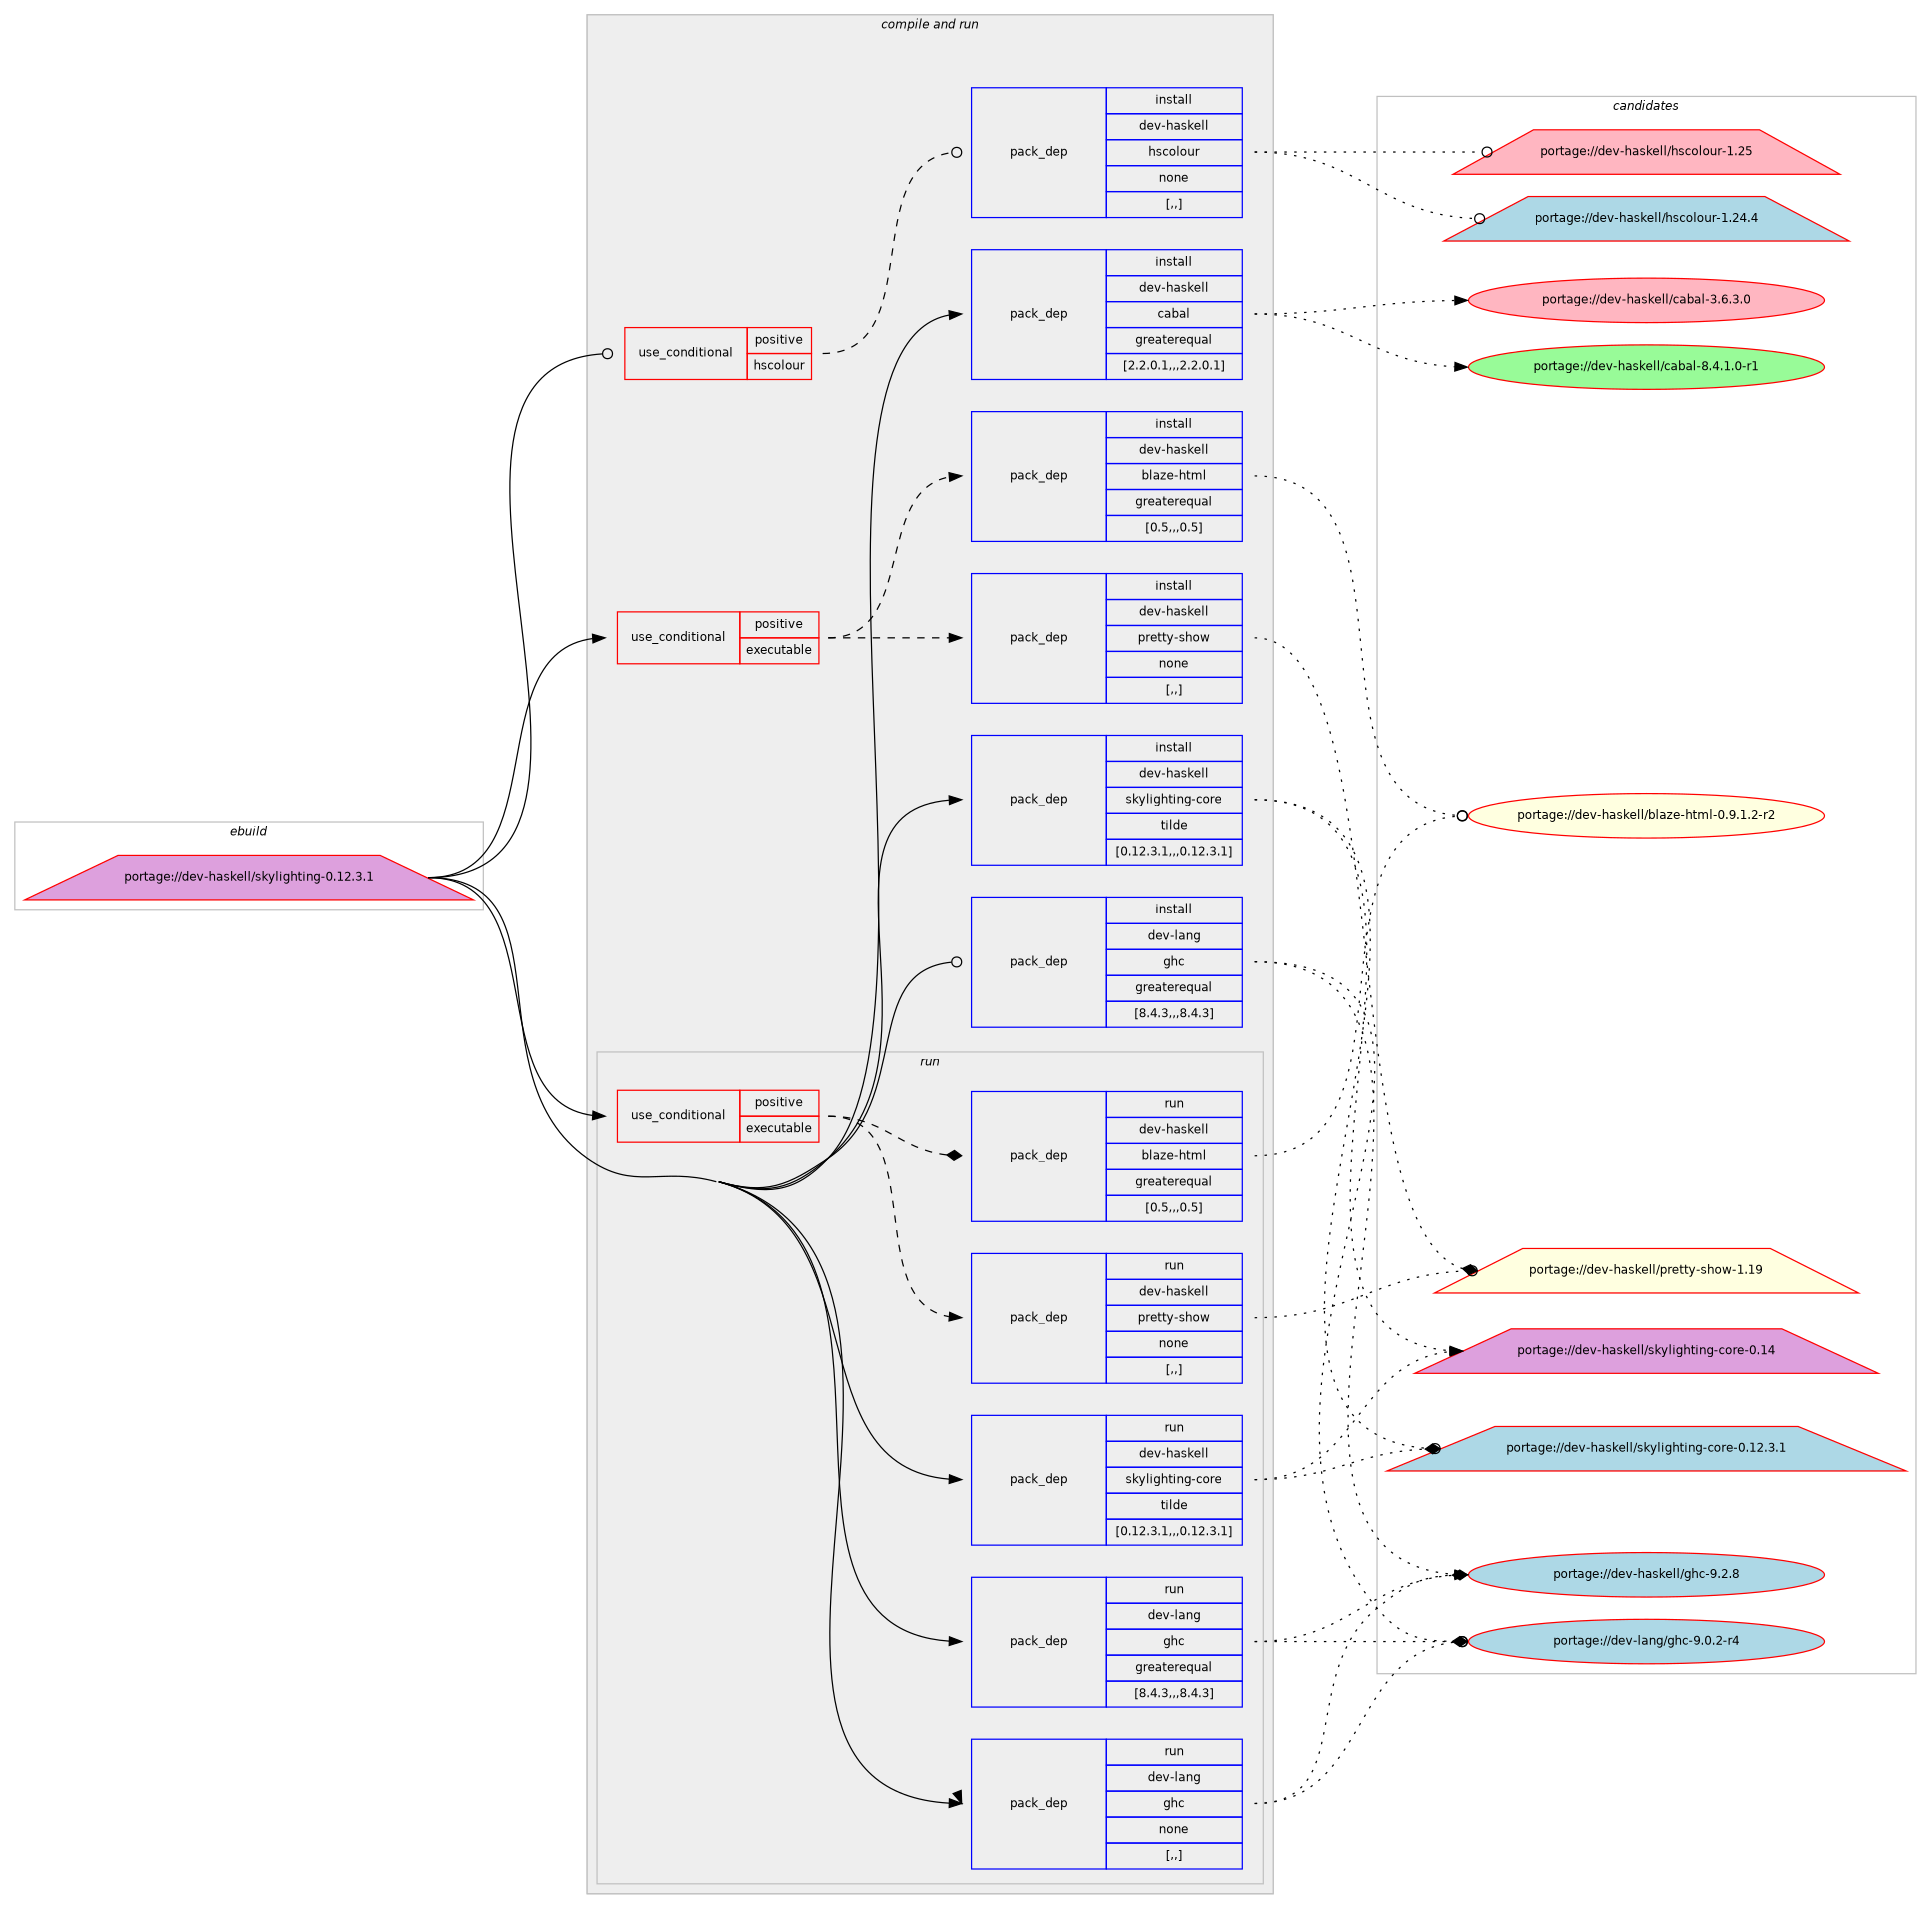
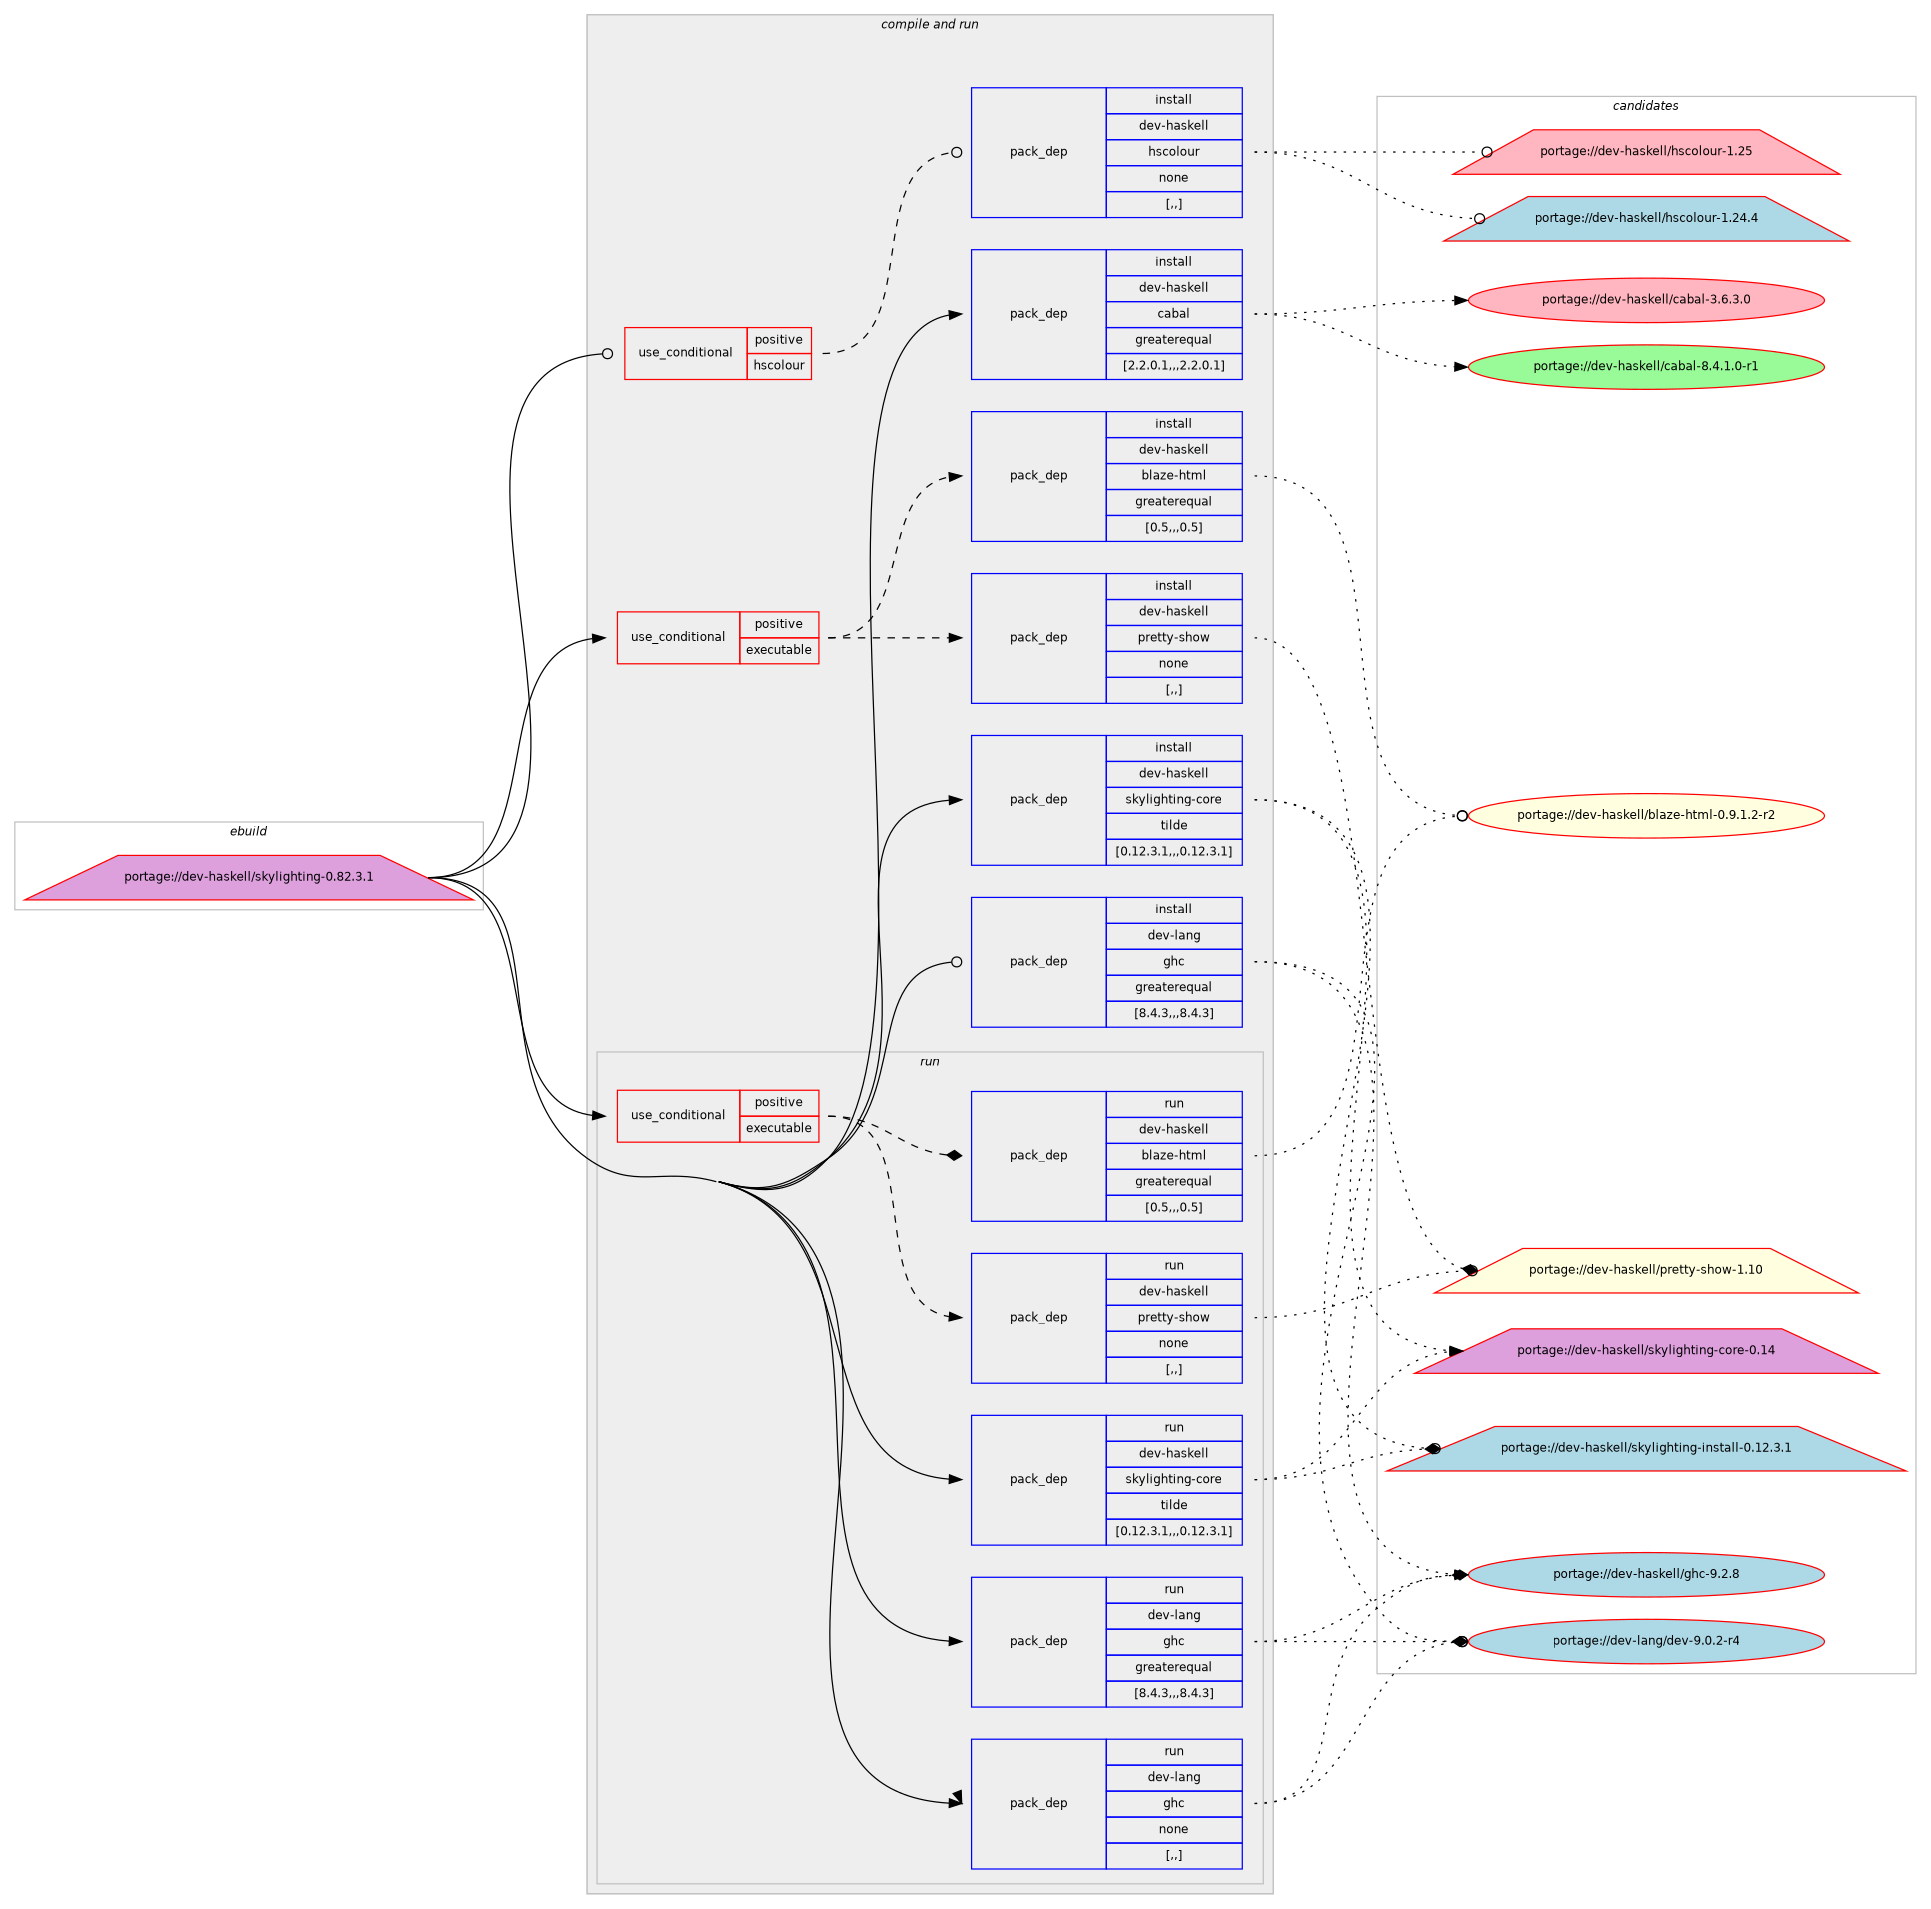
node "portage://dev-haskell/skylighting-0.12.3.1": label "portage://dev-haskell/skylighting-0.12.3.1" -> "portage://dev-haskell/skylighting-0.82.3.1"
node "portage://dev-haskell/pretty-show-1.19": label "portage://dev-haskell/pretty-show-1.19" -> "portage://dev-haskell/pretty-show-1.10"
node "portage://dev-haskell/skylighting-core-0.12.3.1": label "portage://dev-haskell/skylighting-core-0.12.3.1" -> "portage://dev-haskell/skylighting-install-0.12.3.1"
node "portage://dev-lang/ghc-9.0.2-r4": label "portage://dev-lang/ghc-9.0.2-r4" -> "portage://dev-lang/dev-9.0.2-r4"
